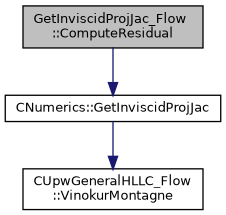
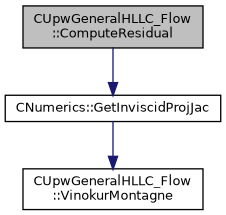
node "GetInviscidProjJac_Flow ::ComputeResidual": label "GetInviscidProjJac_Flow ::ComputeResidual" -> "CUpwGeneralHLLC_Flow ::ComputeResidual"
